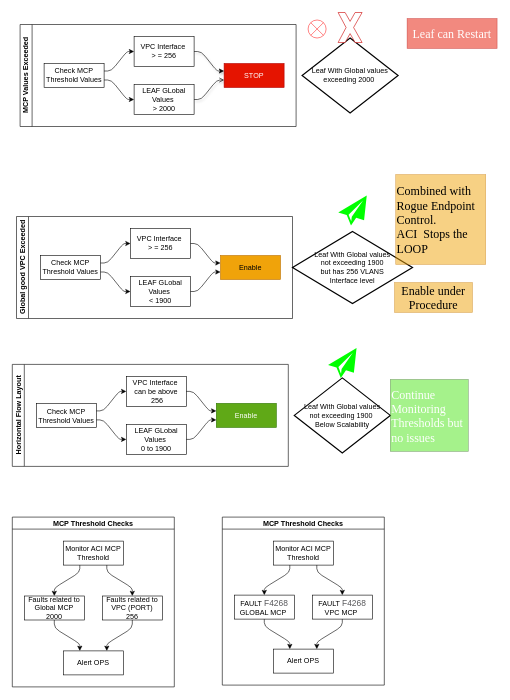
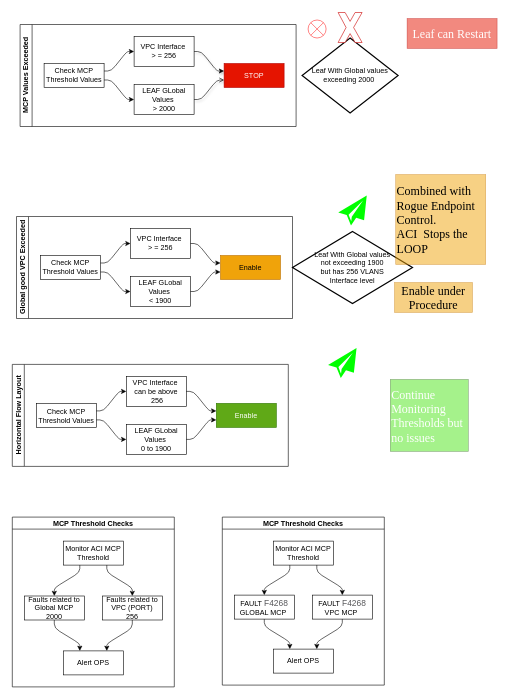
node "Leaf With Global values not exceeding 1900 Below Scalability": removed
